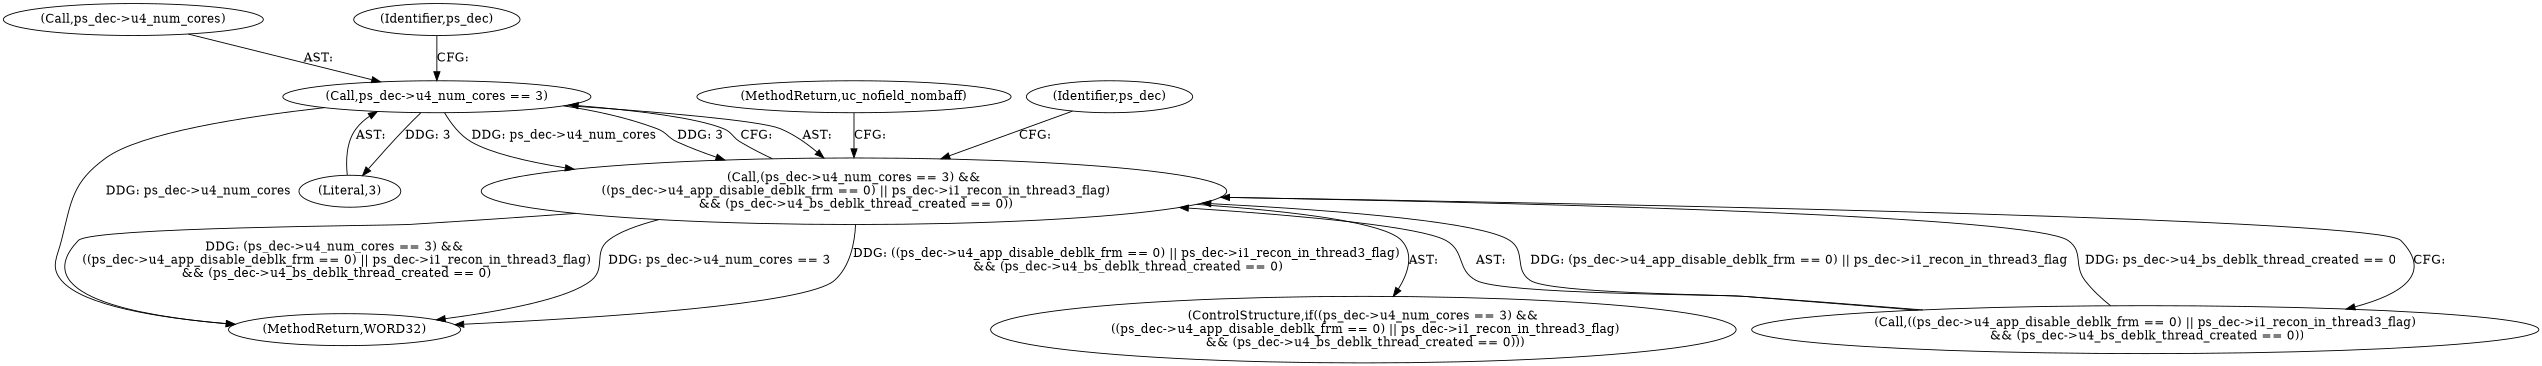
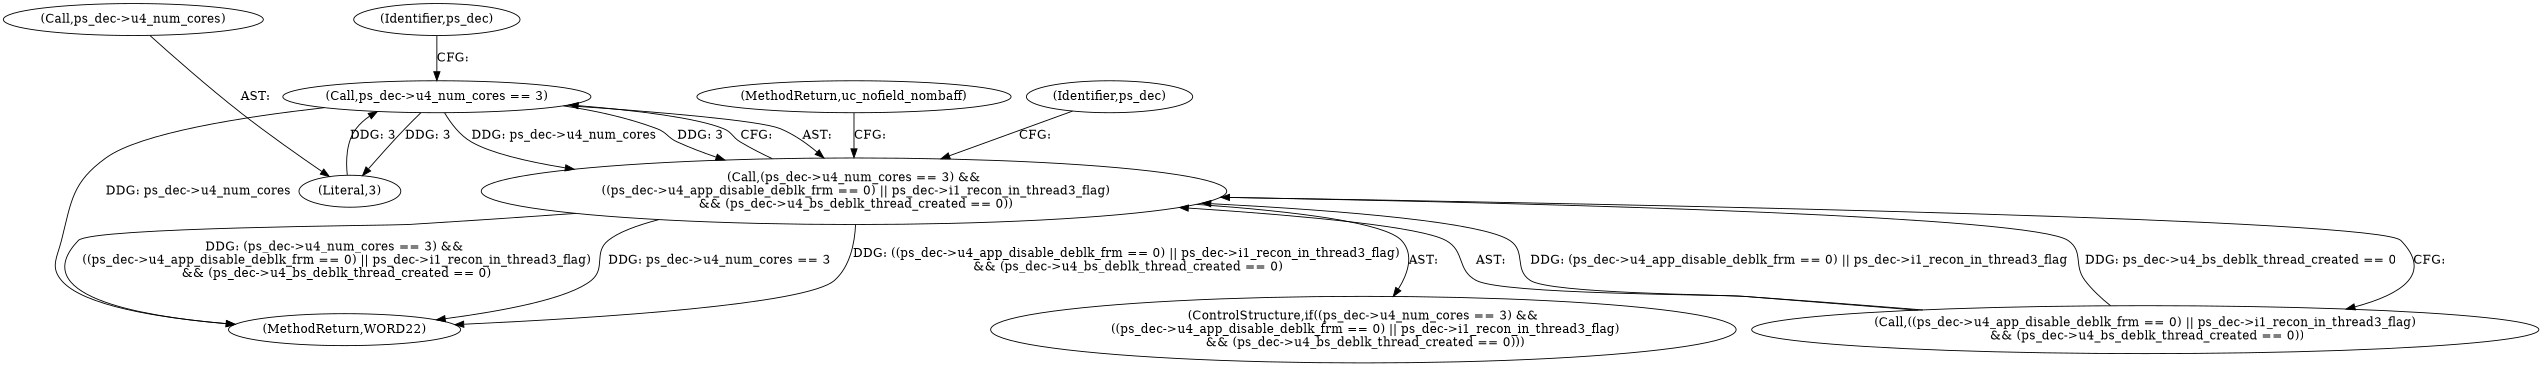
edge "(Call,ps_dec->u4_num_cores)" -> "(Call,ps_dec->u4_num_cores == 3)": now "(Call,ps_dec->u4_num_cores)" -> "(Literal,3)"
edge "(Literal,3)" -> "(Call,ps_dec->u4_num_cores == 3)": label "AST: " -> "DDG: 3"
node "(MethodReturn,WORD32)": label "(MethodReturn,WORD32)" -> "(MethodReturn,WORD22)"
